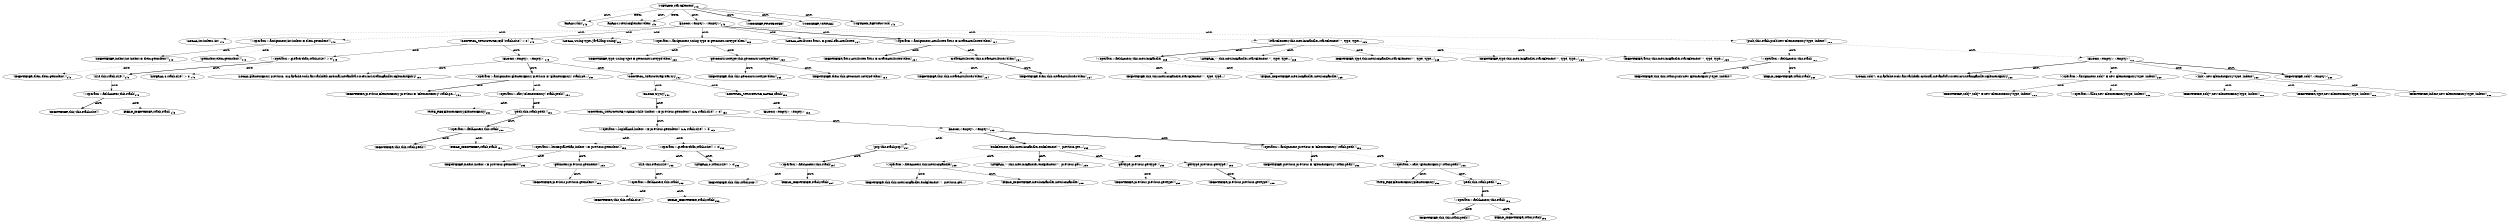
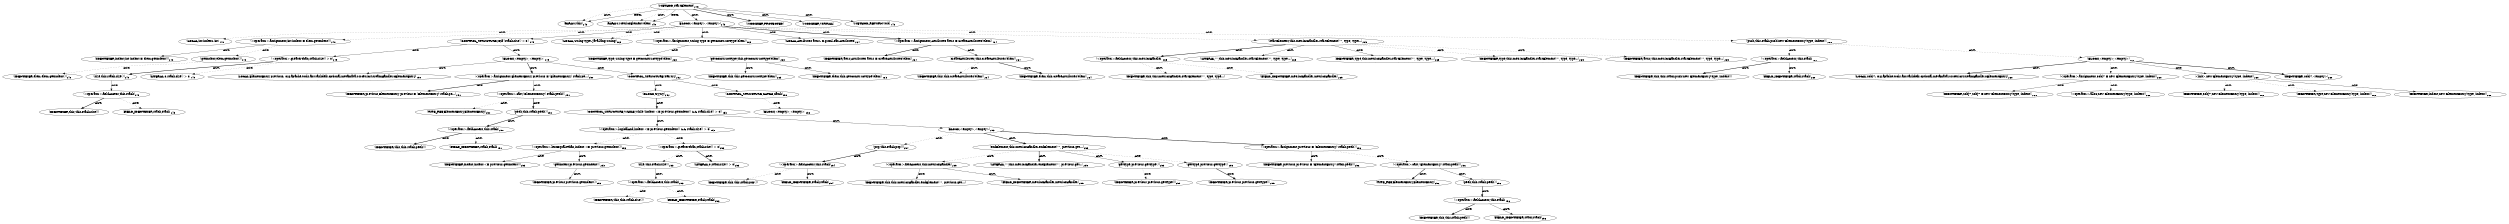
edge "(<operator>.assignment,String type = getConstructType(elem))" -> "(getConstructType,this.getConstructType(elem))": removed, label "AST:"
